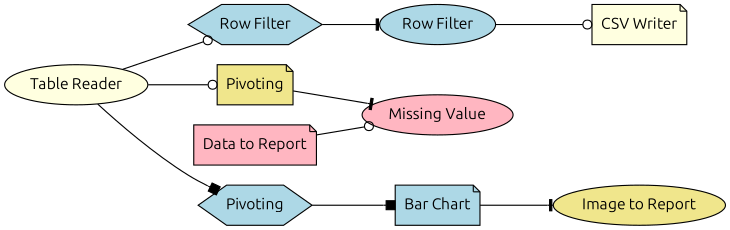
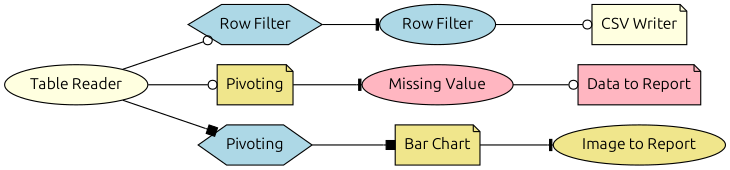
edge "Data to Report" -> "Missing Value": reversed
node "Bar Chart": fillcolor lightblue -> khaki
